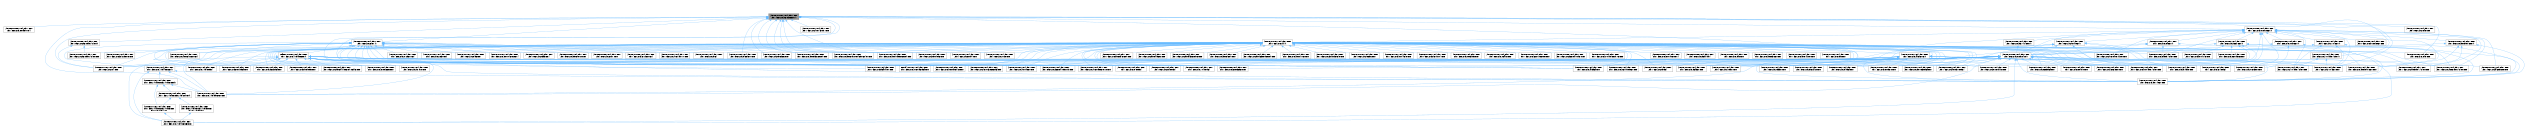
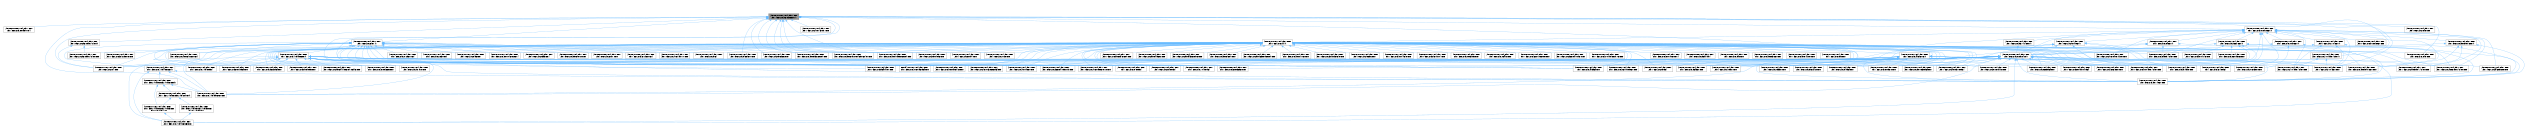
node "/rtfgen/runner/work/doxygen /doxygen/src/vhdldocgen.h": label "/rtfgen/runner/work/doxygen /doxygen/src/vhdldocgen.h" -> "/home/runner/work/doxygen /doxygen/src/vhdldocgen.h"
node "/home/runner/work/doxygen /doxygen/src/tooltip.cpp": label "/home/runner/work/doxygen /doxygen/src/tooltip.cpp" -> "/home/runner/work/doxygen /doxygen/src/tooltip.dirdef"
